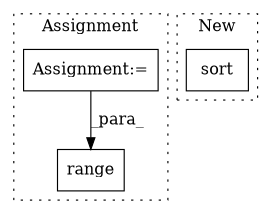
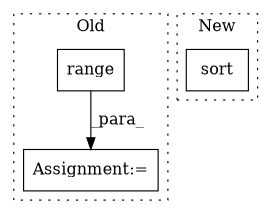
cluster "Assignment": label "Assignment" -> "Old"
edge "Assignment:=" -> "range": reversed
